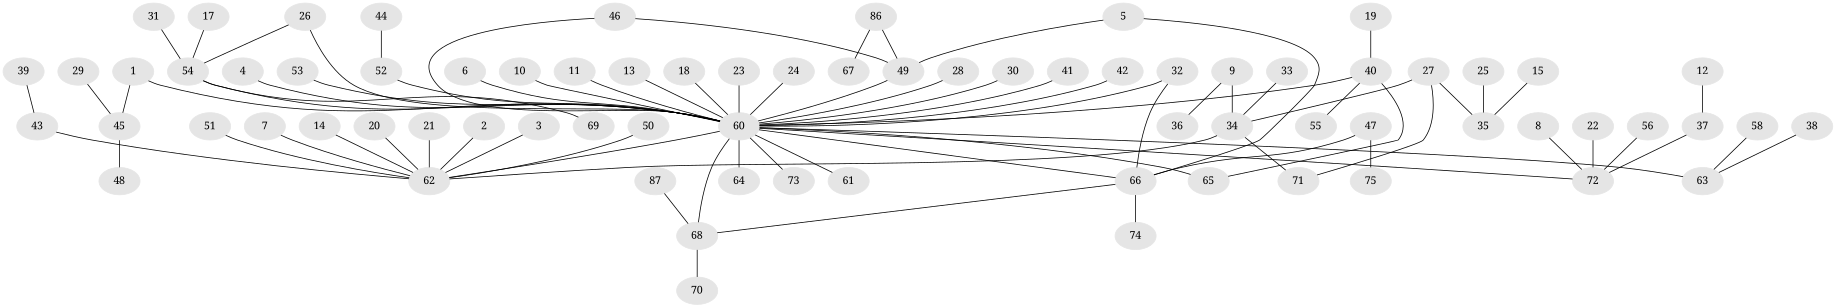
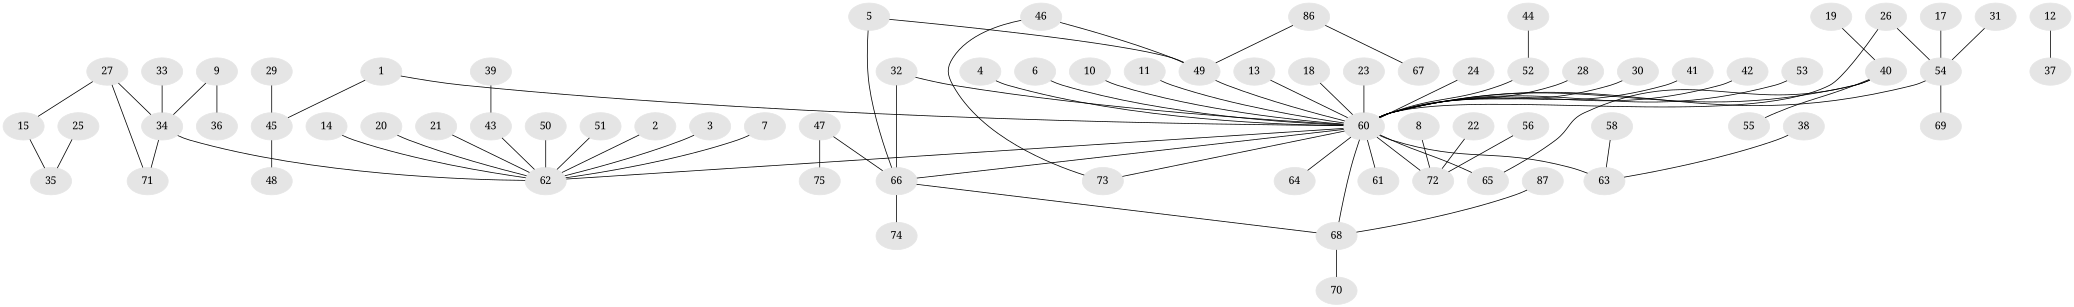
edge "46" -- "60": now "46" -- "73"
edge "27" -- "35": now "27" -- "15"
edge "37" -- "72": removed
